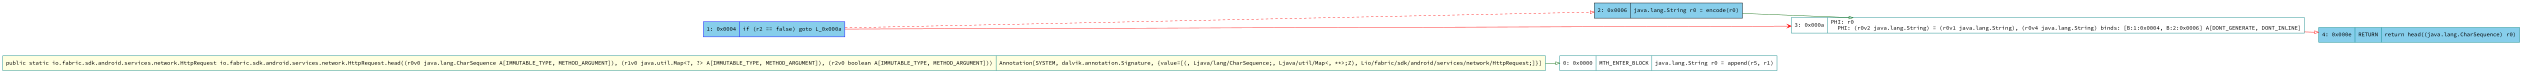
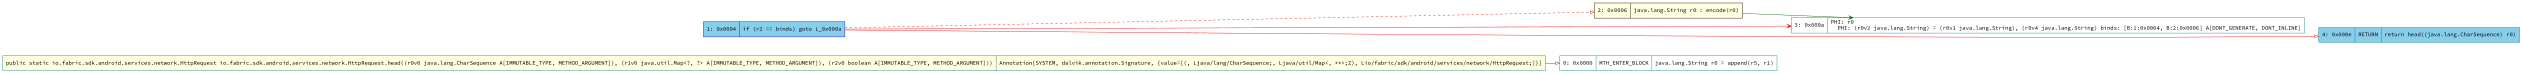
node "2: 0x0006": fillcolor skyblue -> lightyellow
edge "2: 0x0006" -> "3: 0x000a": arrowhead onormal -> vee
node "1: 0x0004": text "if (r2 == false) goto L_0x000a" -> "if (r2 == binds) goto L_0x000a"
edge "3: 0x000a" -> "4: 0x000e": now "1: 0x0004" -> "4: 0x000e"
